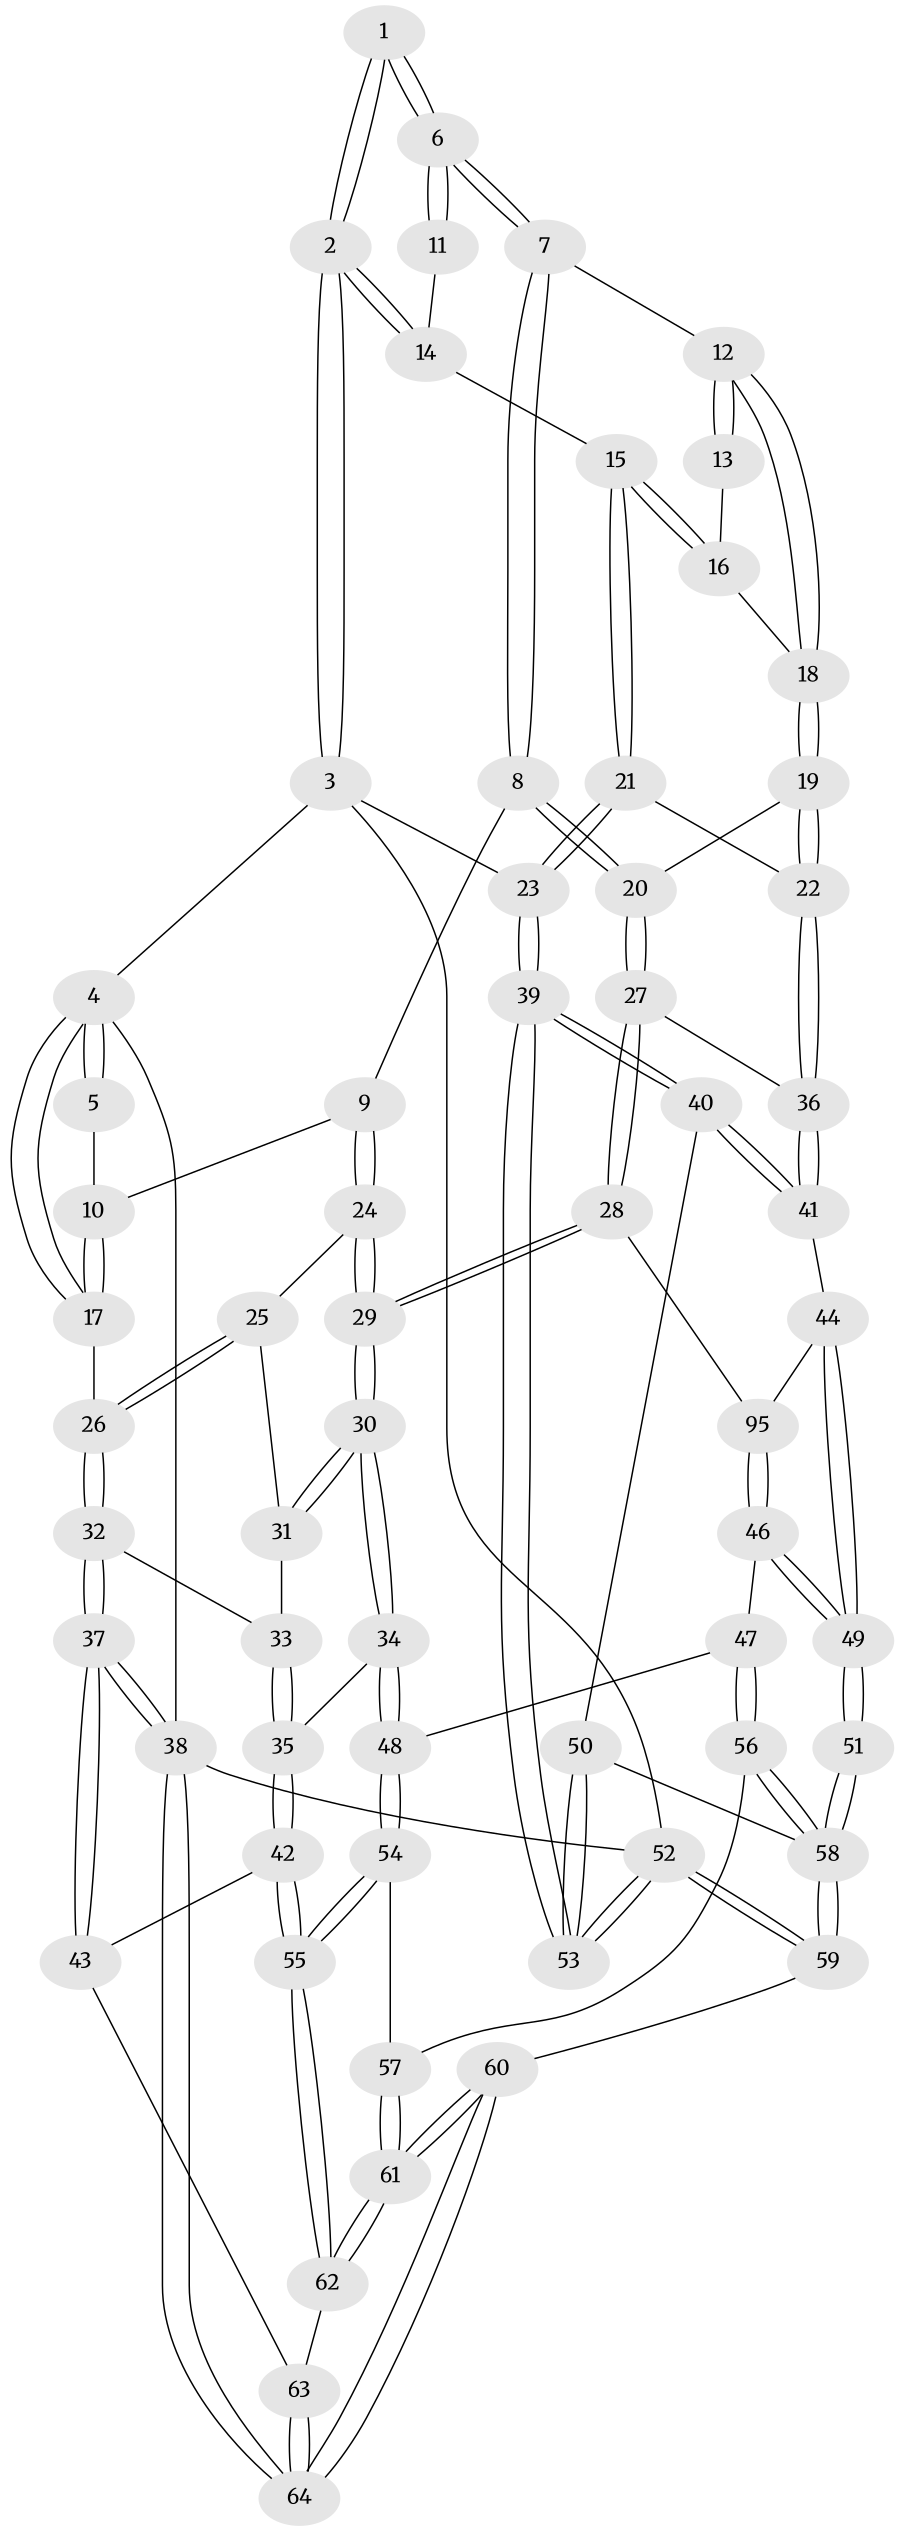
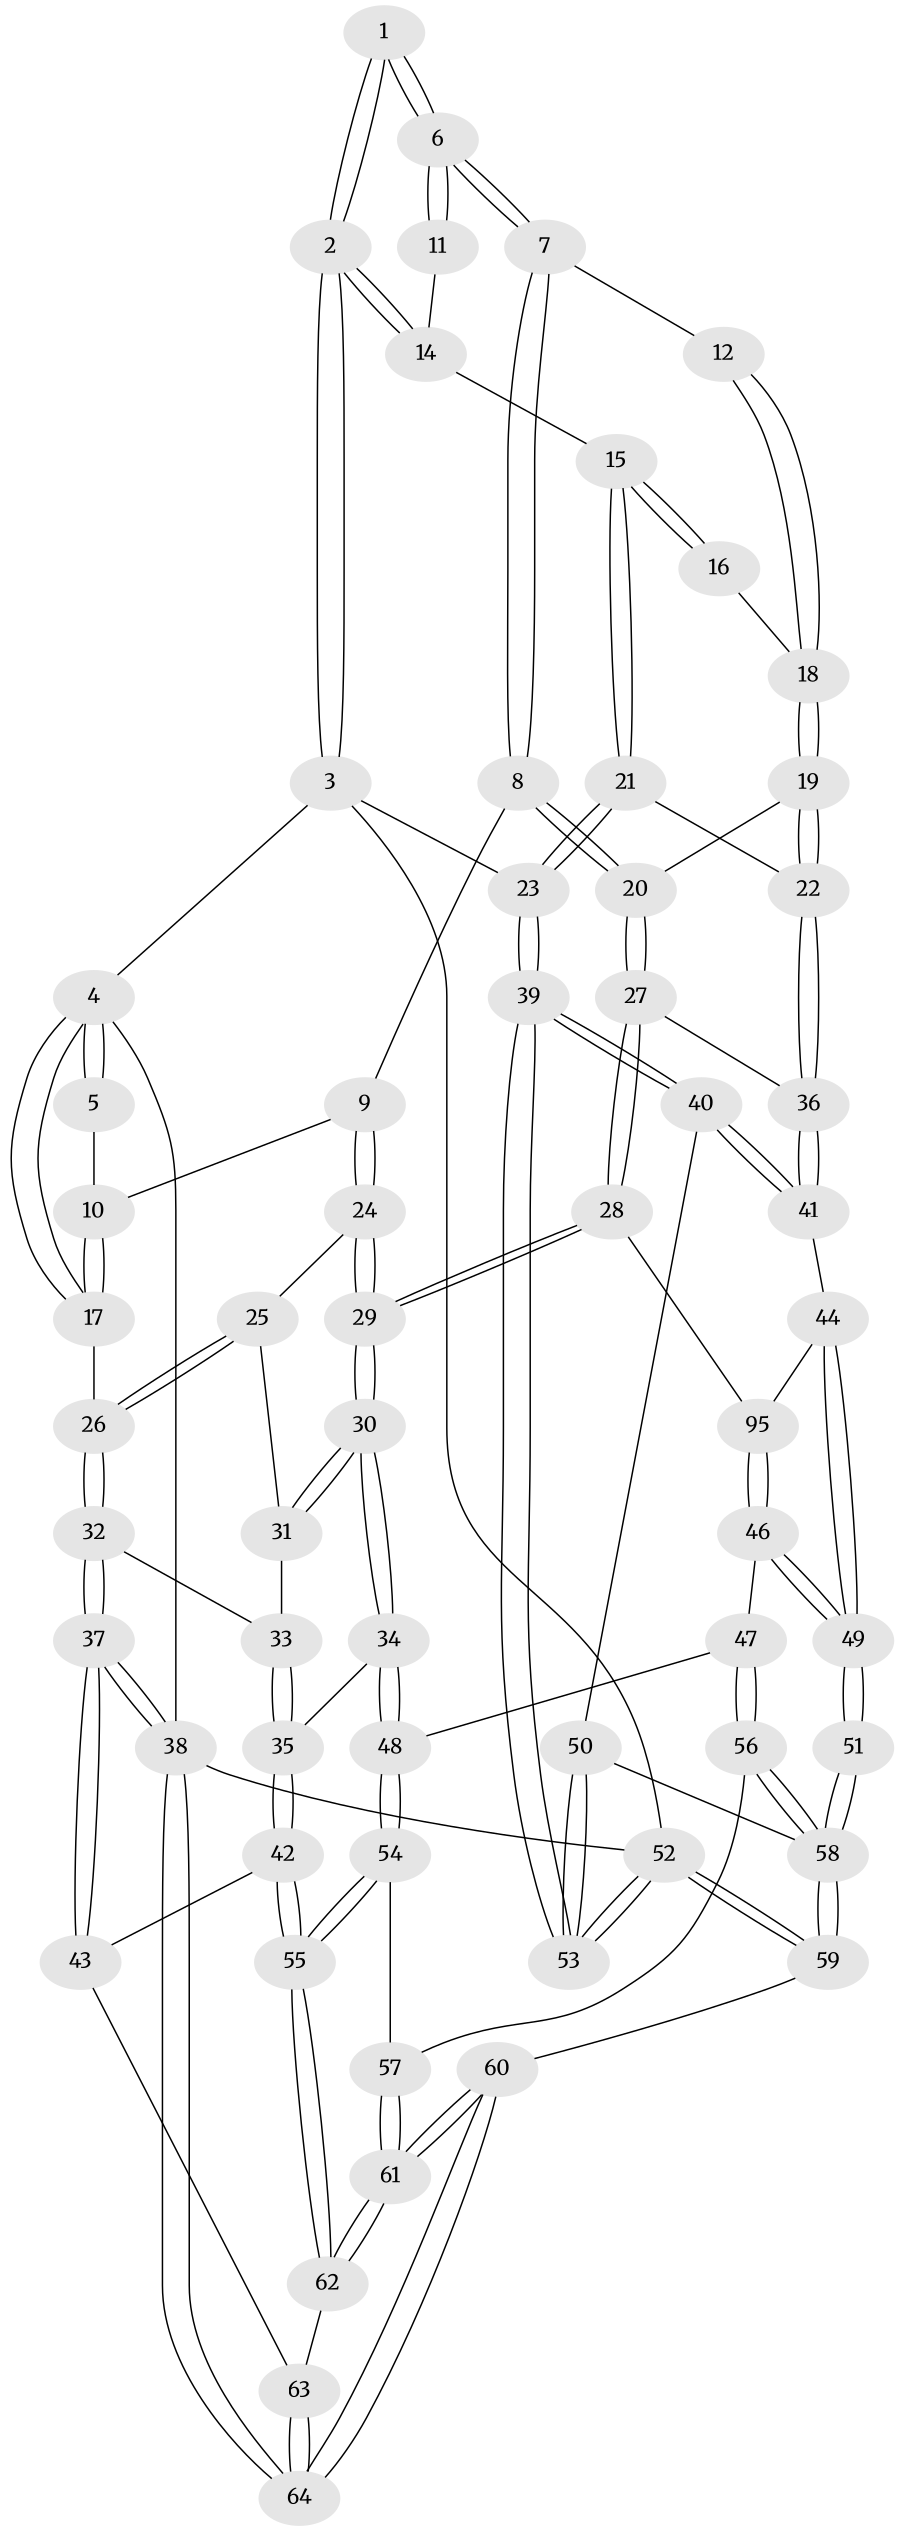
node "13": removed
